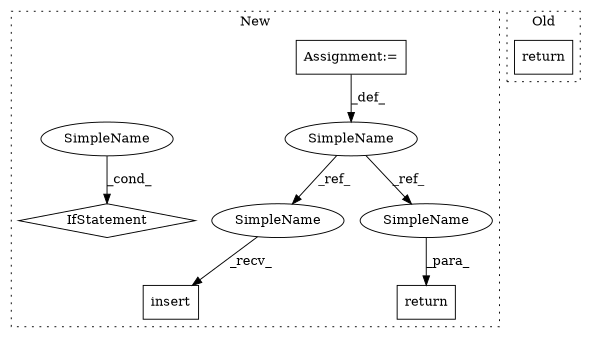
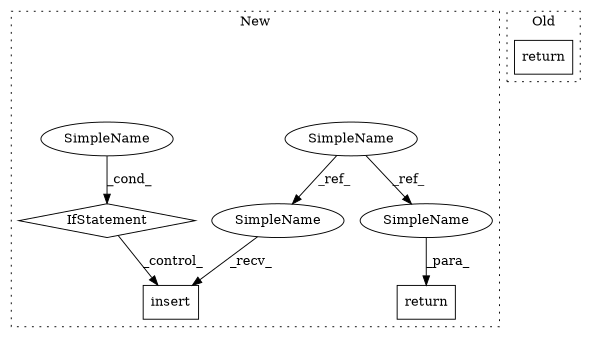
node "Assignment:=": removed
edge "IfStatement" -> "insert": added, label "_control_"
